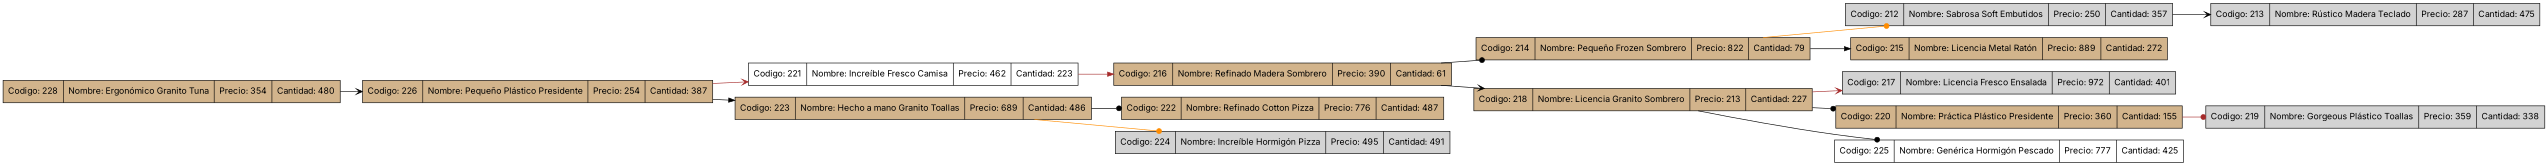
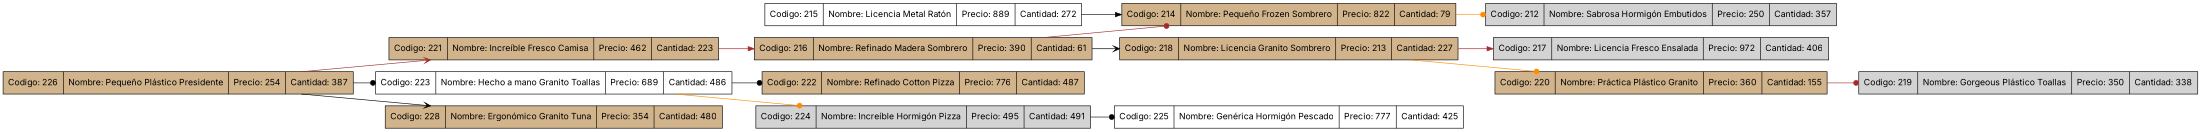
node "Codigo: 212": text "Nombre: Sabrosa Soft Embutidos" -> "Nombre: Sabrosa Hormigón Embutidos"
node "Codigo: 213": removed
edge "Codigo: 214" -> "Codigo: 215": reversed
node "Codigo: 215": fillcolor tan -> white
edge "Codigo: 216" -> "Codigo: 214": color black -> brown
node "Codigo: 221": fillcolor white -> tan
node "Codigo: 217": text "Cantidad: 401" -> "Cantidad: 406"
edge "Codigo: 218" -> "Codigo: 217": arrowhead vee -> normal
edge "Codigo: 228" -> "Codigo: 226": reversed
edge "Codigo: 226" -> "Codigo: 223": arrowhead normal -> dot
node "Codigo: 223": fillcolor tan -> white
edge "Codigo: 218" -> "Codigo: 220": color black -> darkorange
node "Codigo: 220": text "Nombre: Práctica Plástico Presidente" -> "Nombre: Práctica Plástico Granito"
node "Codigo: 219": text "Precio: 359" -> "Precio: 350"
edge "Codigo: 218" -> "Codigo: 225": now "Codigo: 224" -> "Codigo: 225"
